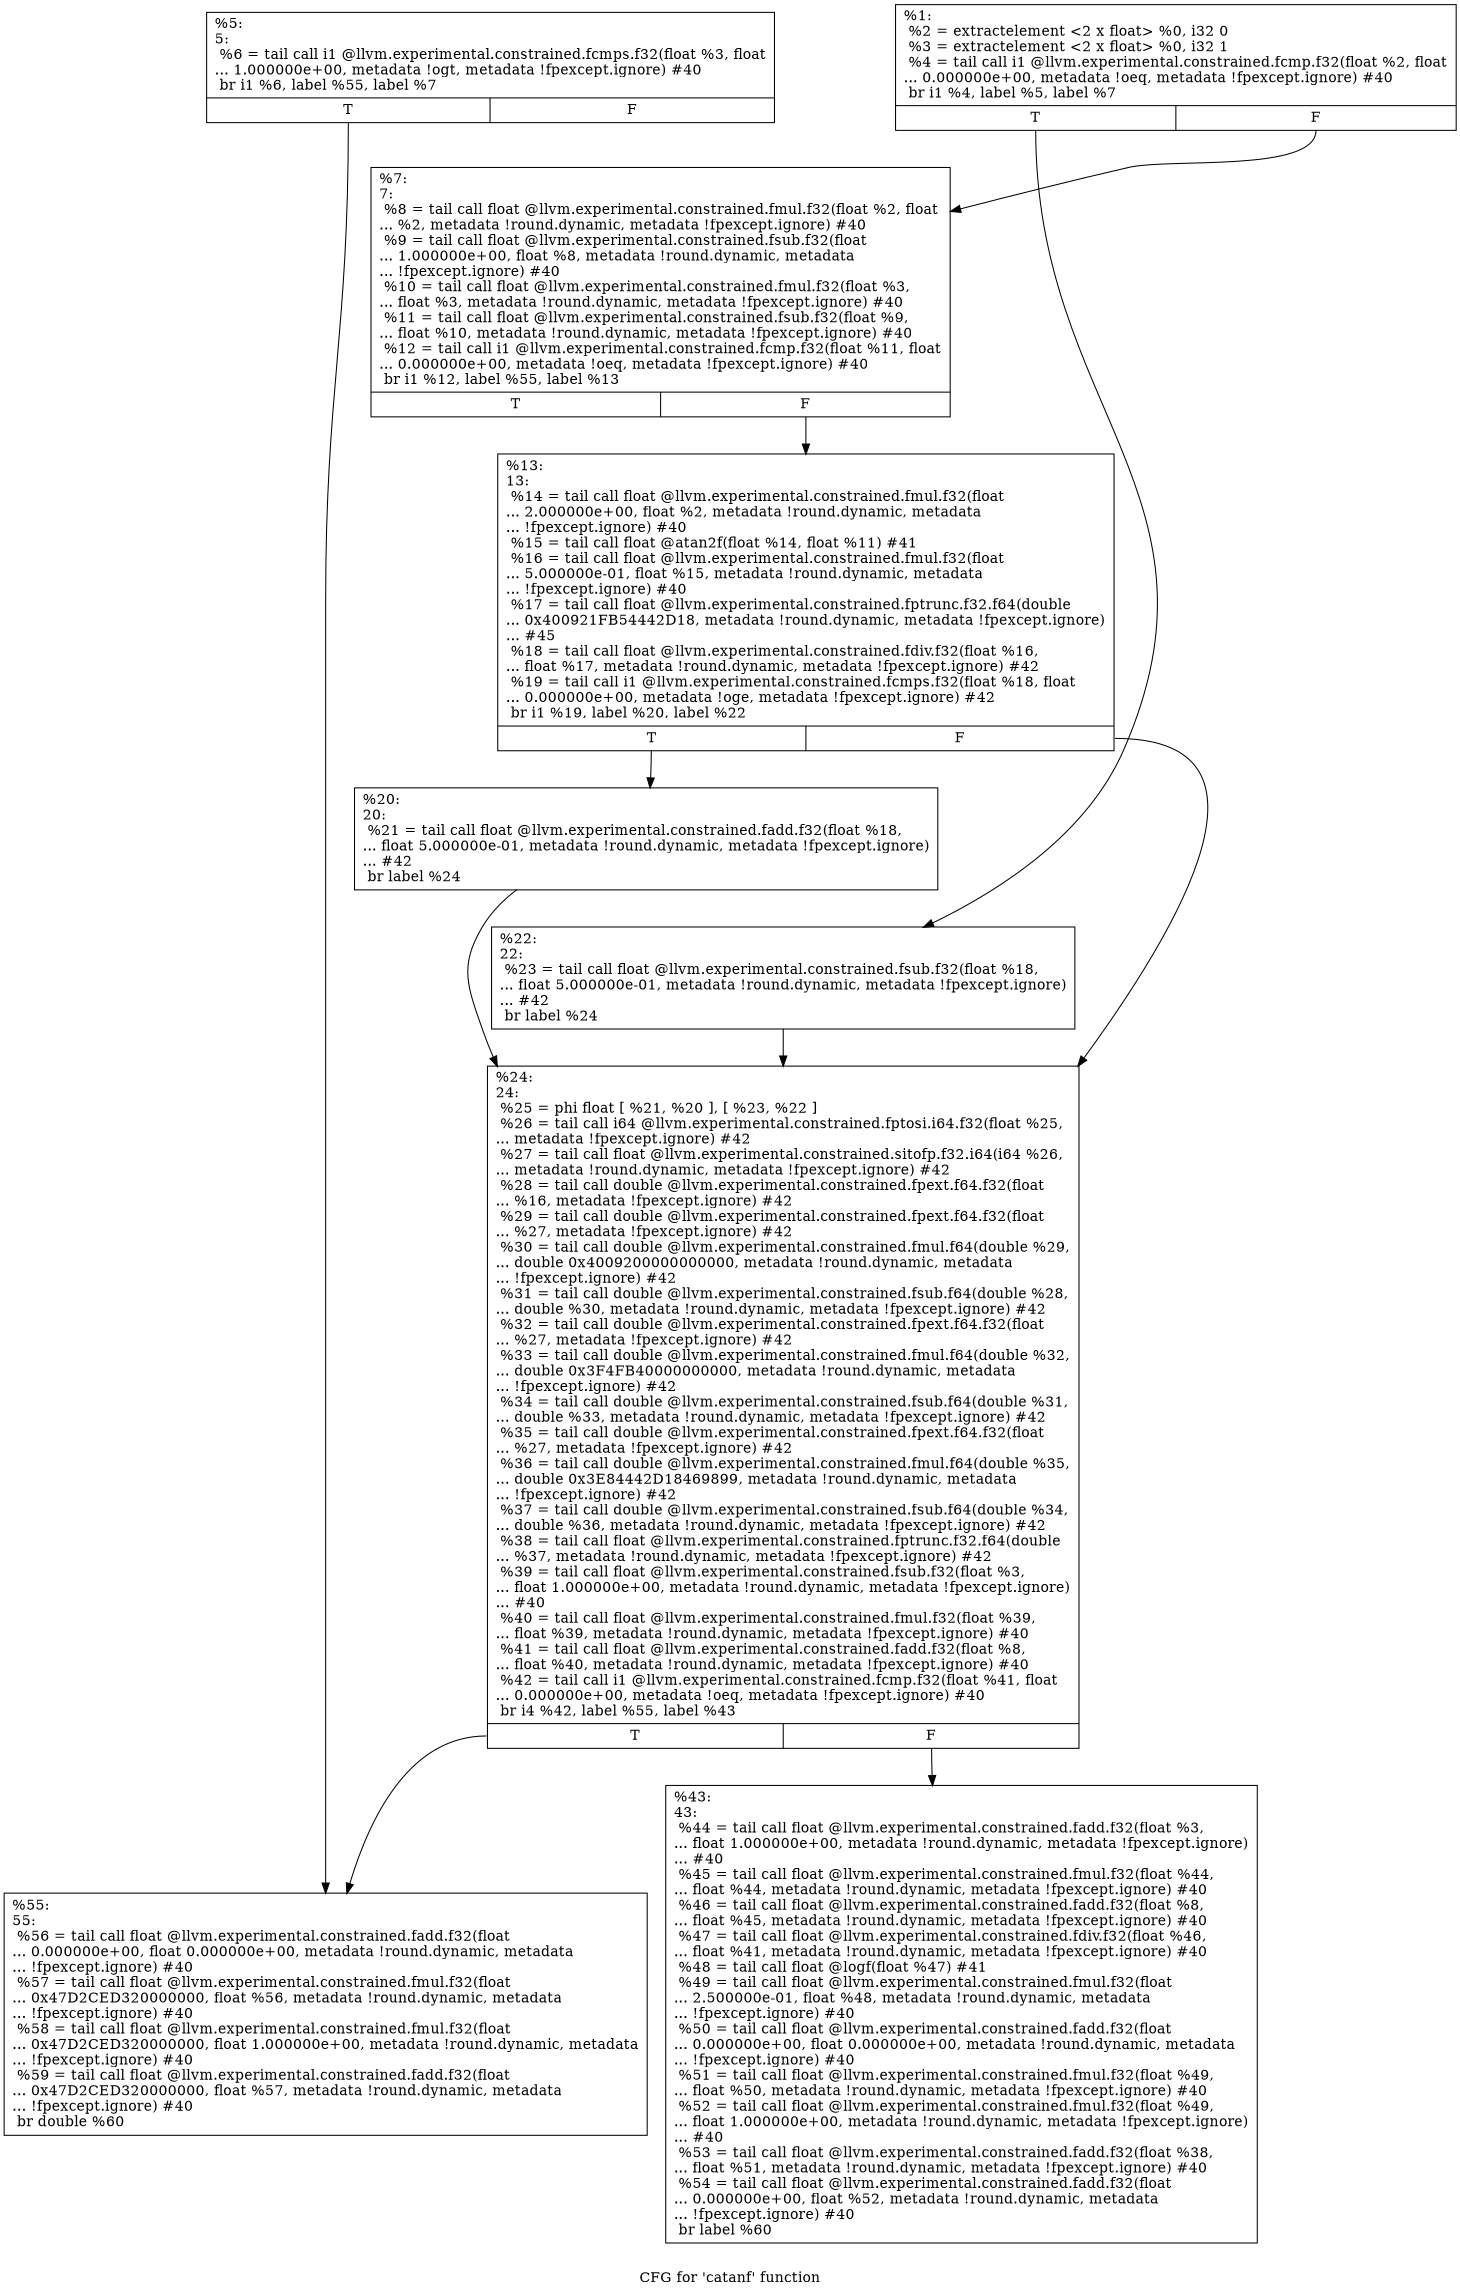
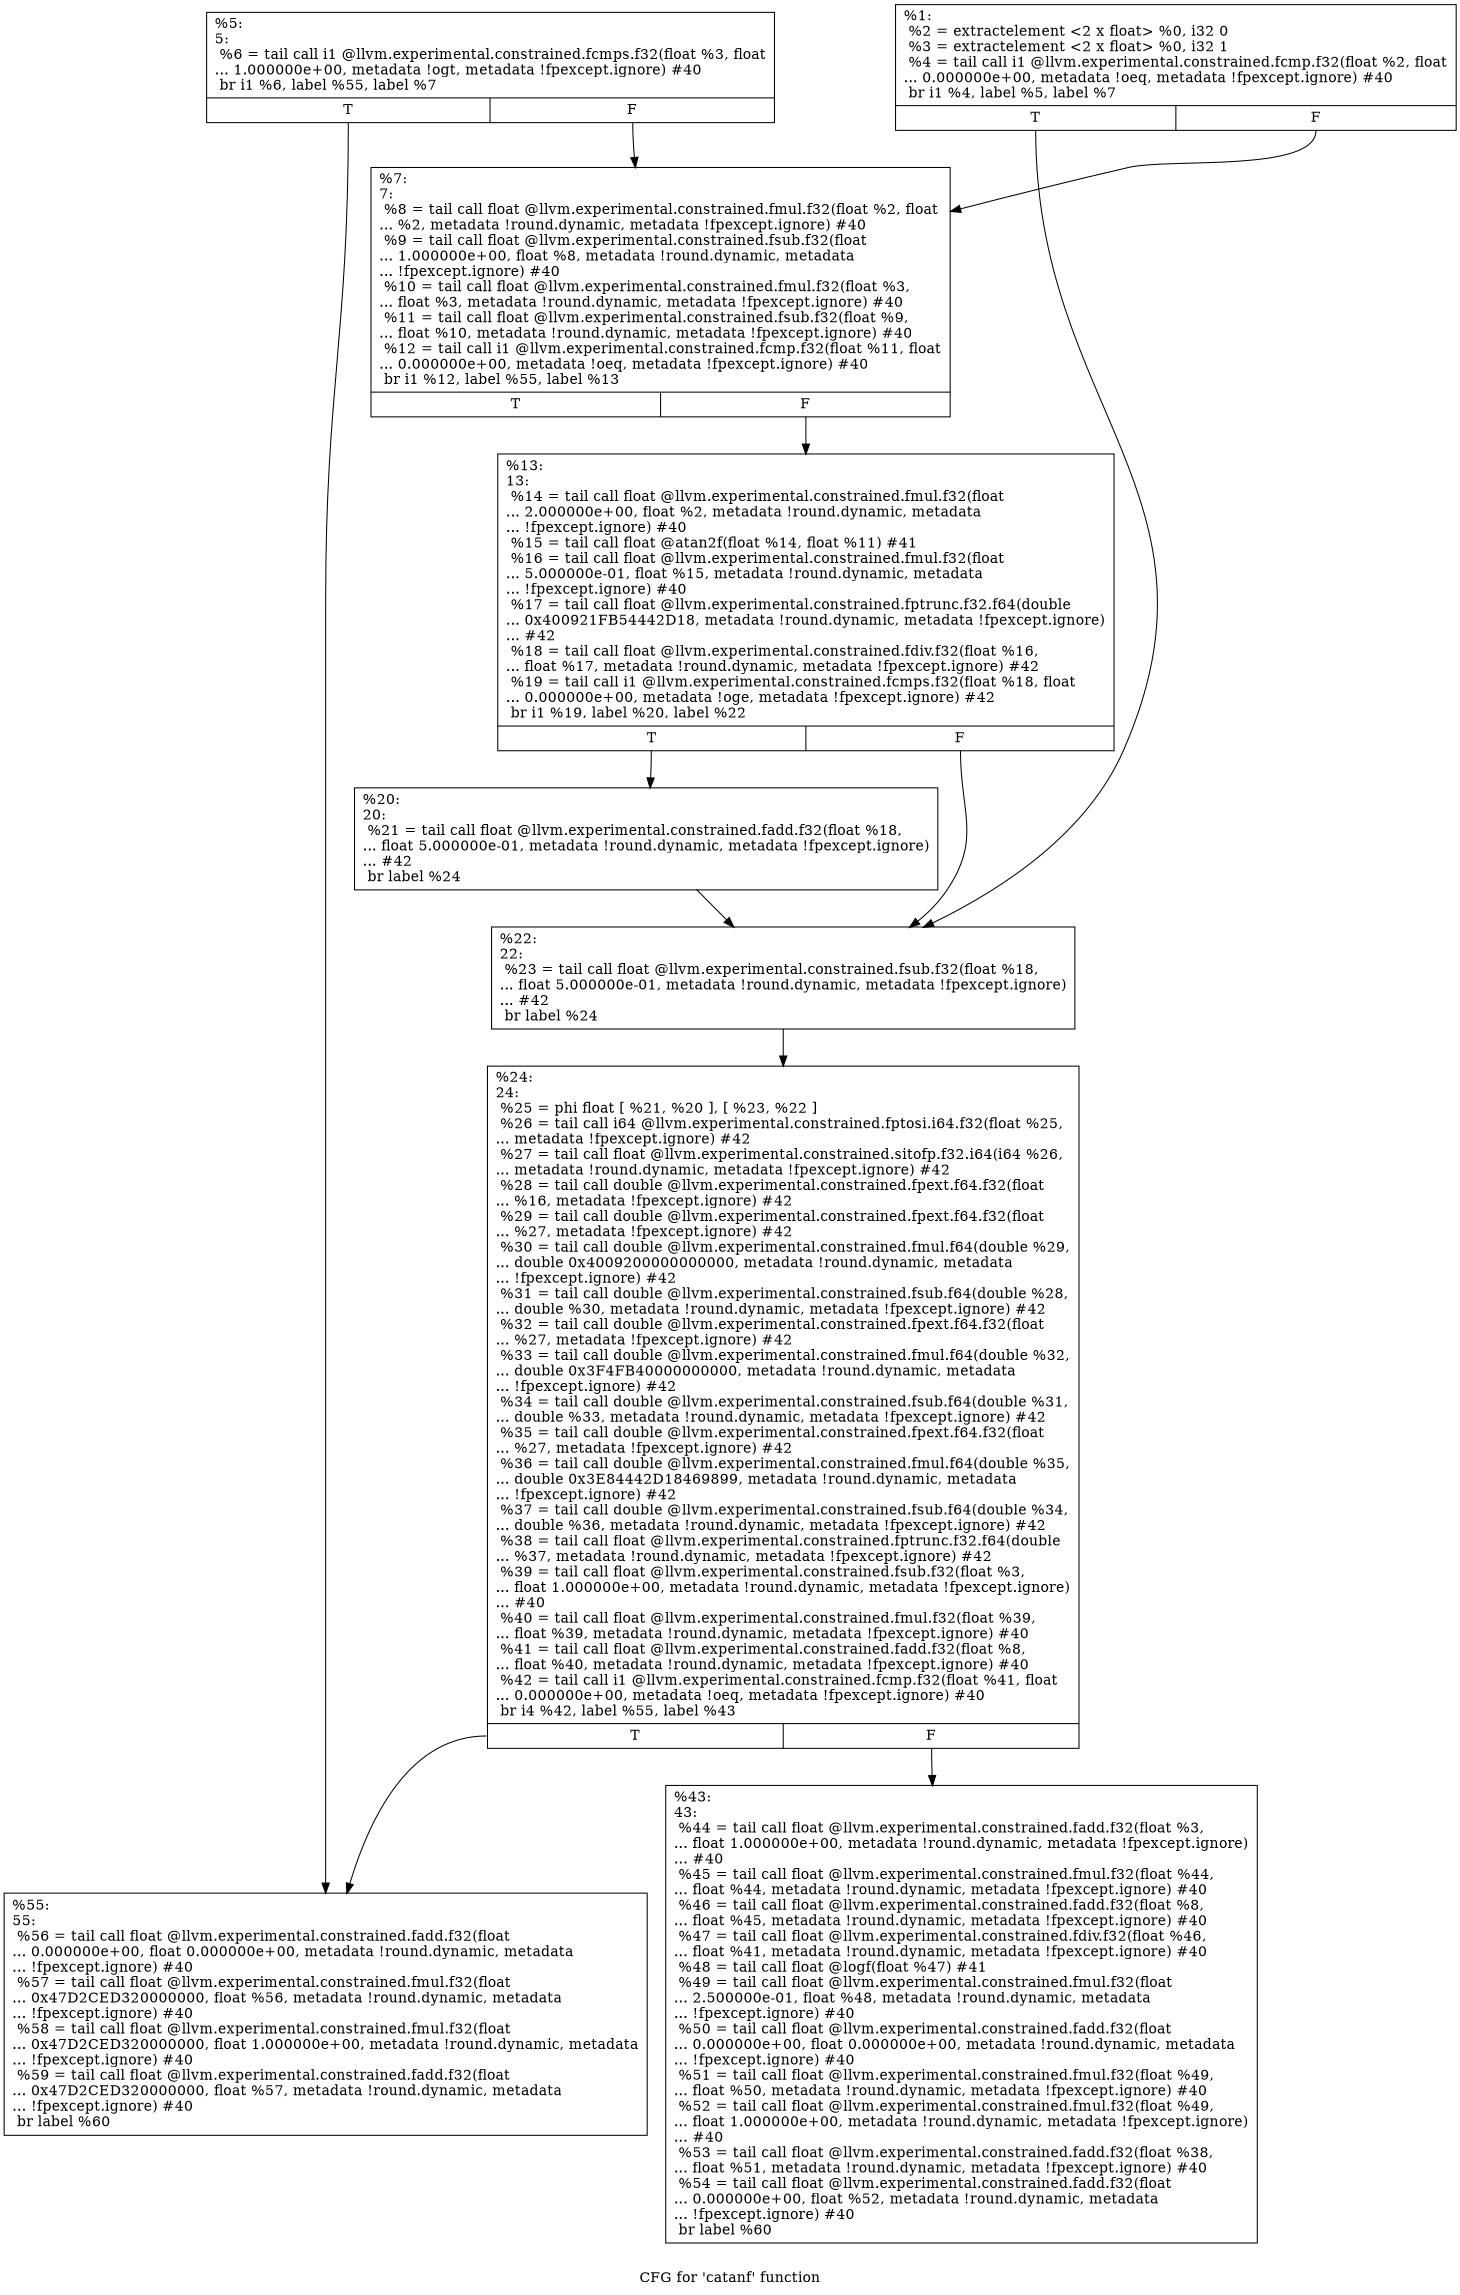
edge "%5:" -> "%7:": added
node "%13:": text "... #45" -> "... #42"
edge "%13:" -> "%24:": now "%13:" -> "%22:"
edge "%20:" -> "%24:": now "%20:" -> "%22:"
node "%55:": text "br double %60" -> "br label %60"
